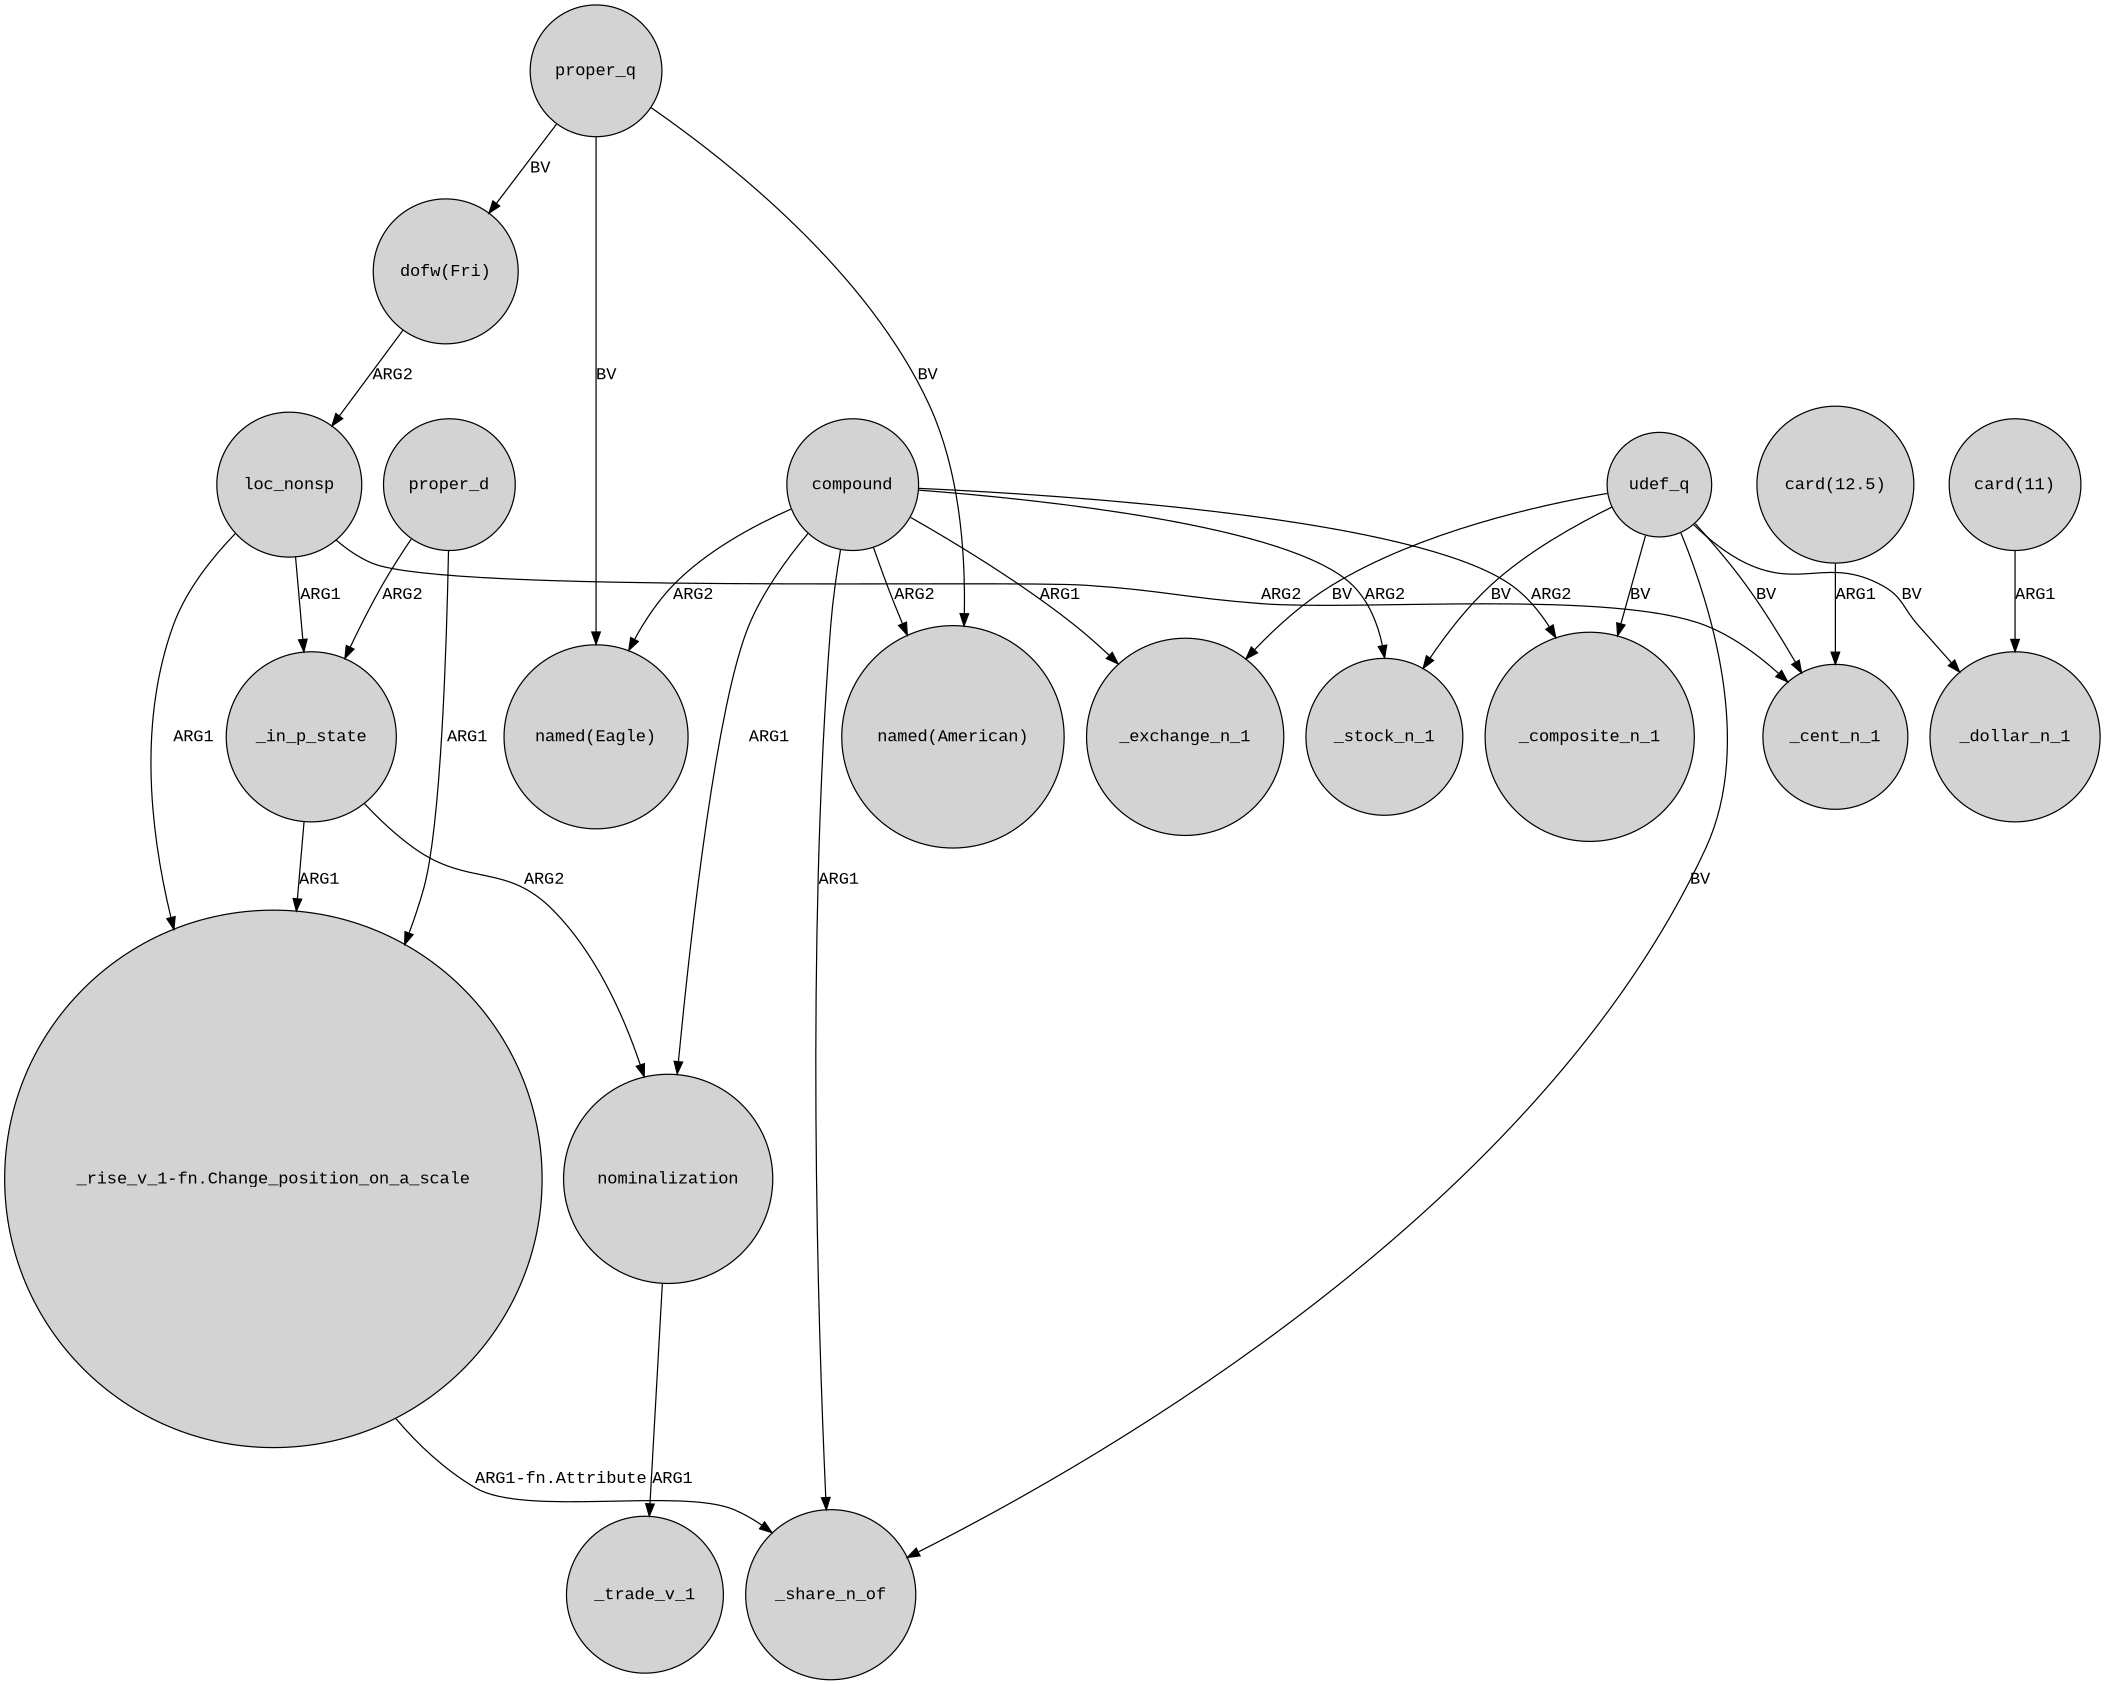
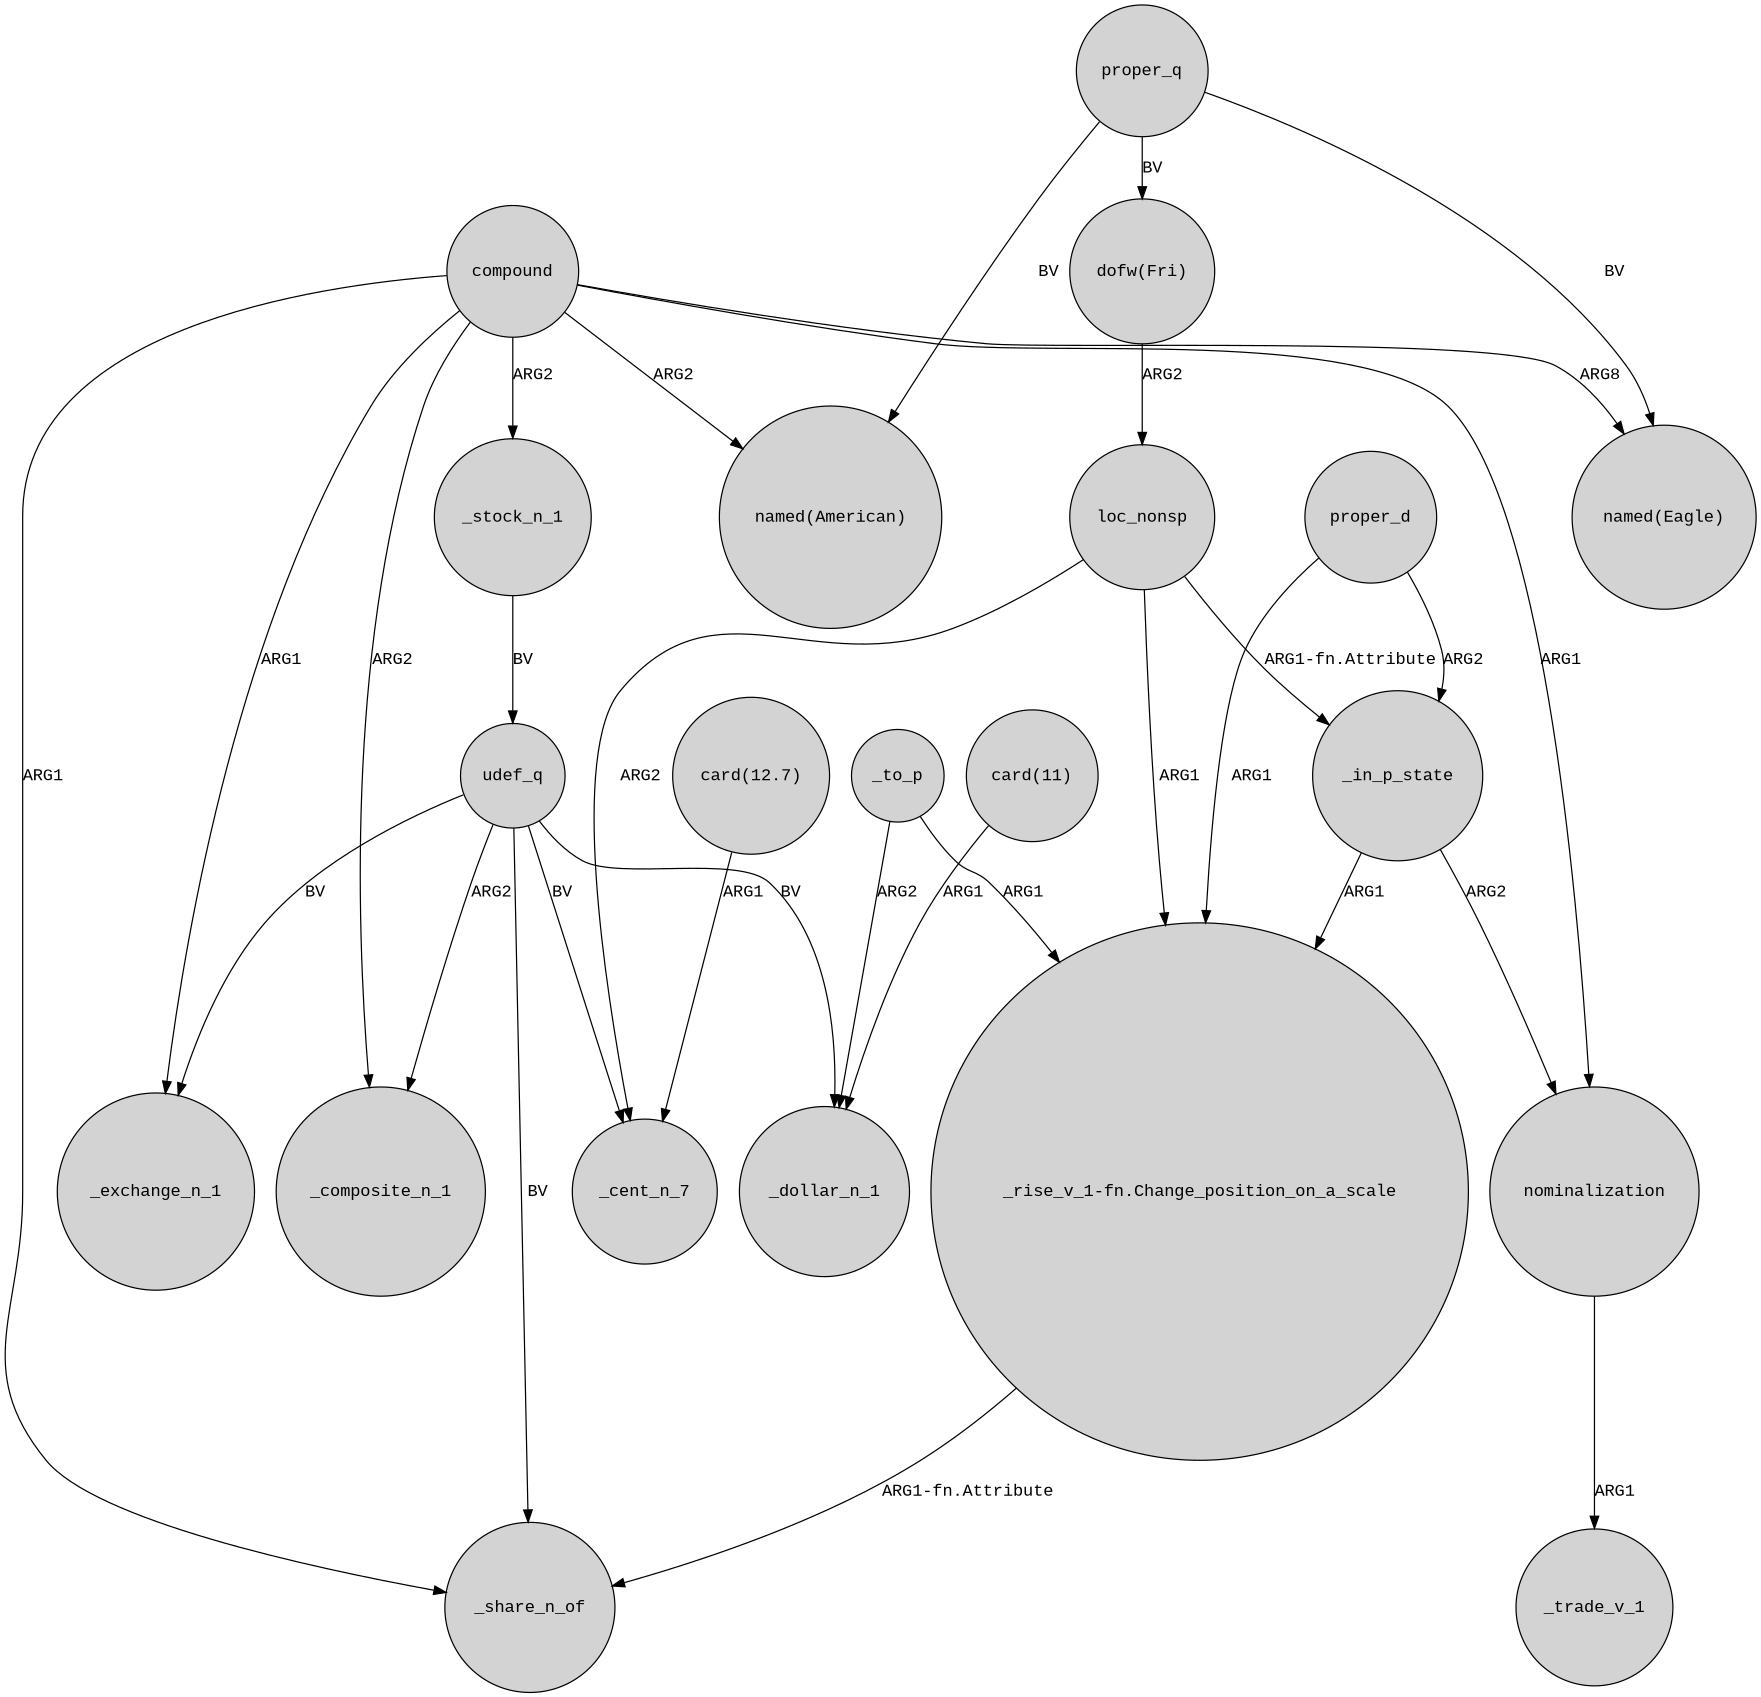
node "card(12.5)": label "card(12.5)" -> "card(12.7)"
edge "udef_q" -> "_stock_n_1": reversed
edge "loc_nonsp" -> "_in_p_state": label "ARG1" -> "ARG1-fn.Attribute"
edge "compound" -> "named(Eagle)": label "ARG2" -> "ARG8"
edge "udef_q" -> "_composite_n_1": label "BV" -> "ARG2"
node "_cent_n_1": label "_cent_n_1" -> "_cent_n_7"
node "_to_p": added
